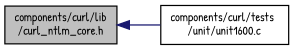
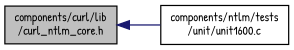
node "components/curl/tests /unit/unit1600.c": label "components/curl/tests /unit/unit1600.c" -> "components/ntlm/tests /unit/unit1600.c"
